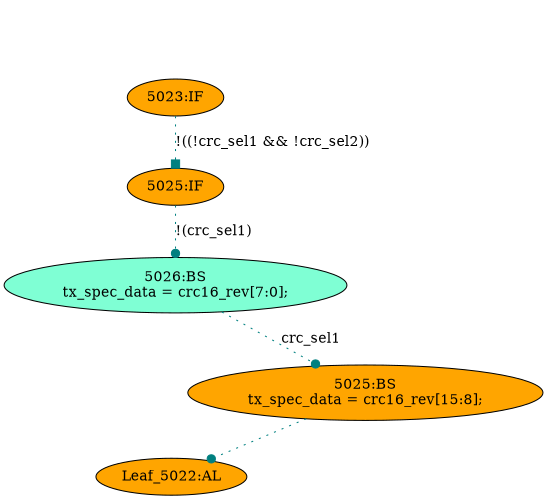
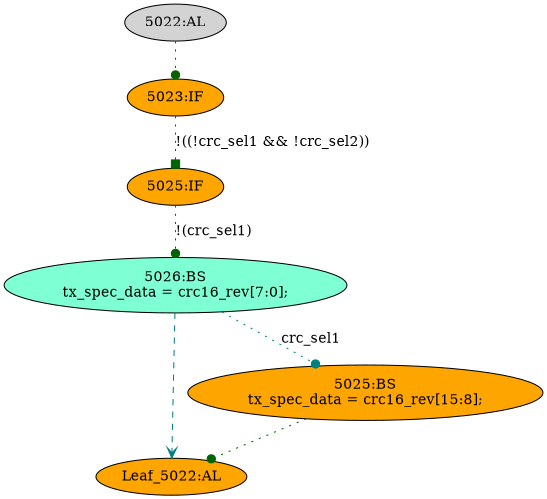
node "5022:AL": added
edge "5023:IF" -> "5025:IF": color teal -> darkgreen
edge "5025:IF" -> "5026:BS tx_spec_data = crc16_rev[7:0];": color teal -> darkgreen
edge "5026:BS tx_spec_data = crc16_rev[7:0];" -> "Leaf_5022:AL": added
edge "5025:BS tx_spec_data = crc16_rev[15:8];" -> "Leaf_5022:AL": color teal -> darkgreen
